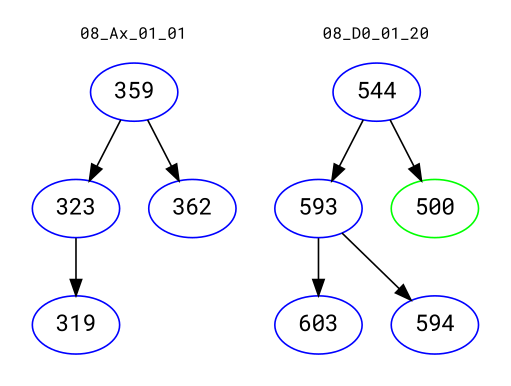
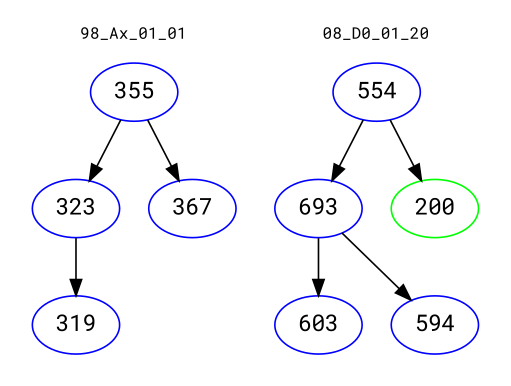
cluster "08_Ax_01_01": label "08_Ax_01_01" -> "98_Ax_01_01"
node "359": label "359" -> "355"
node "544": label "544" -> "554"
node "362": label "362" -> "367"
node "593": label "593" -> "693"
node "500": label "500" -> "200"
